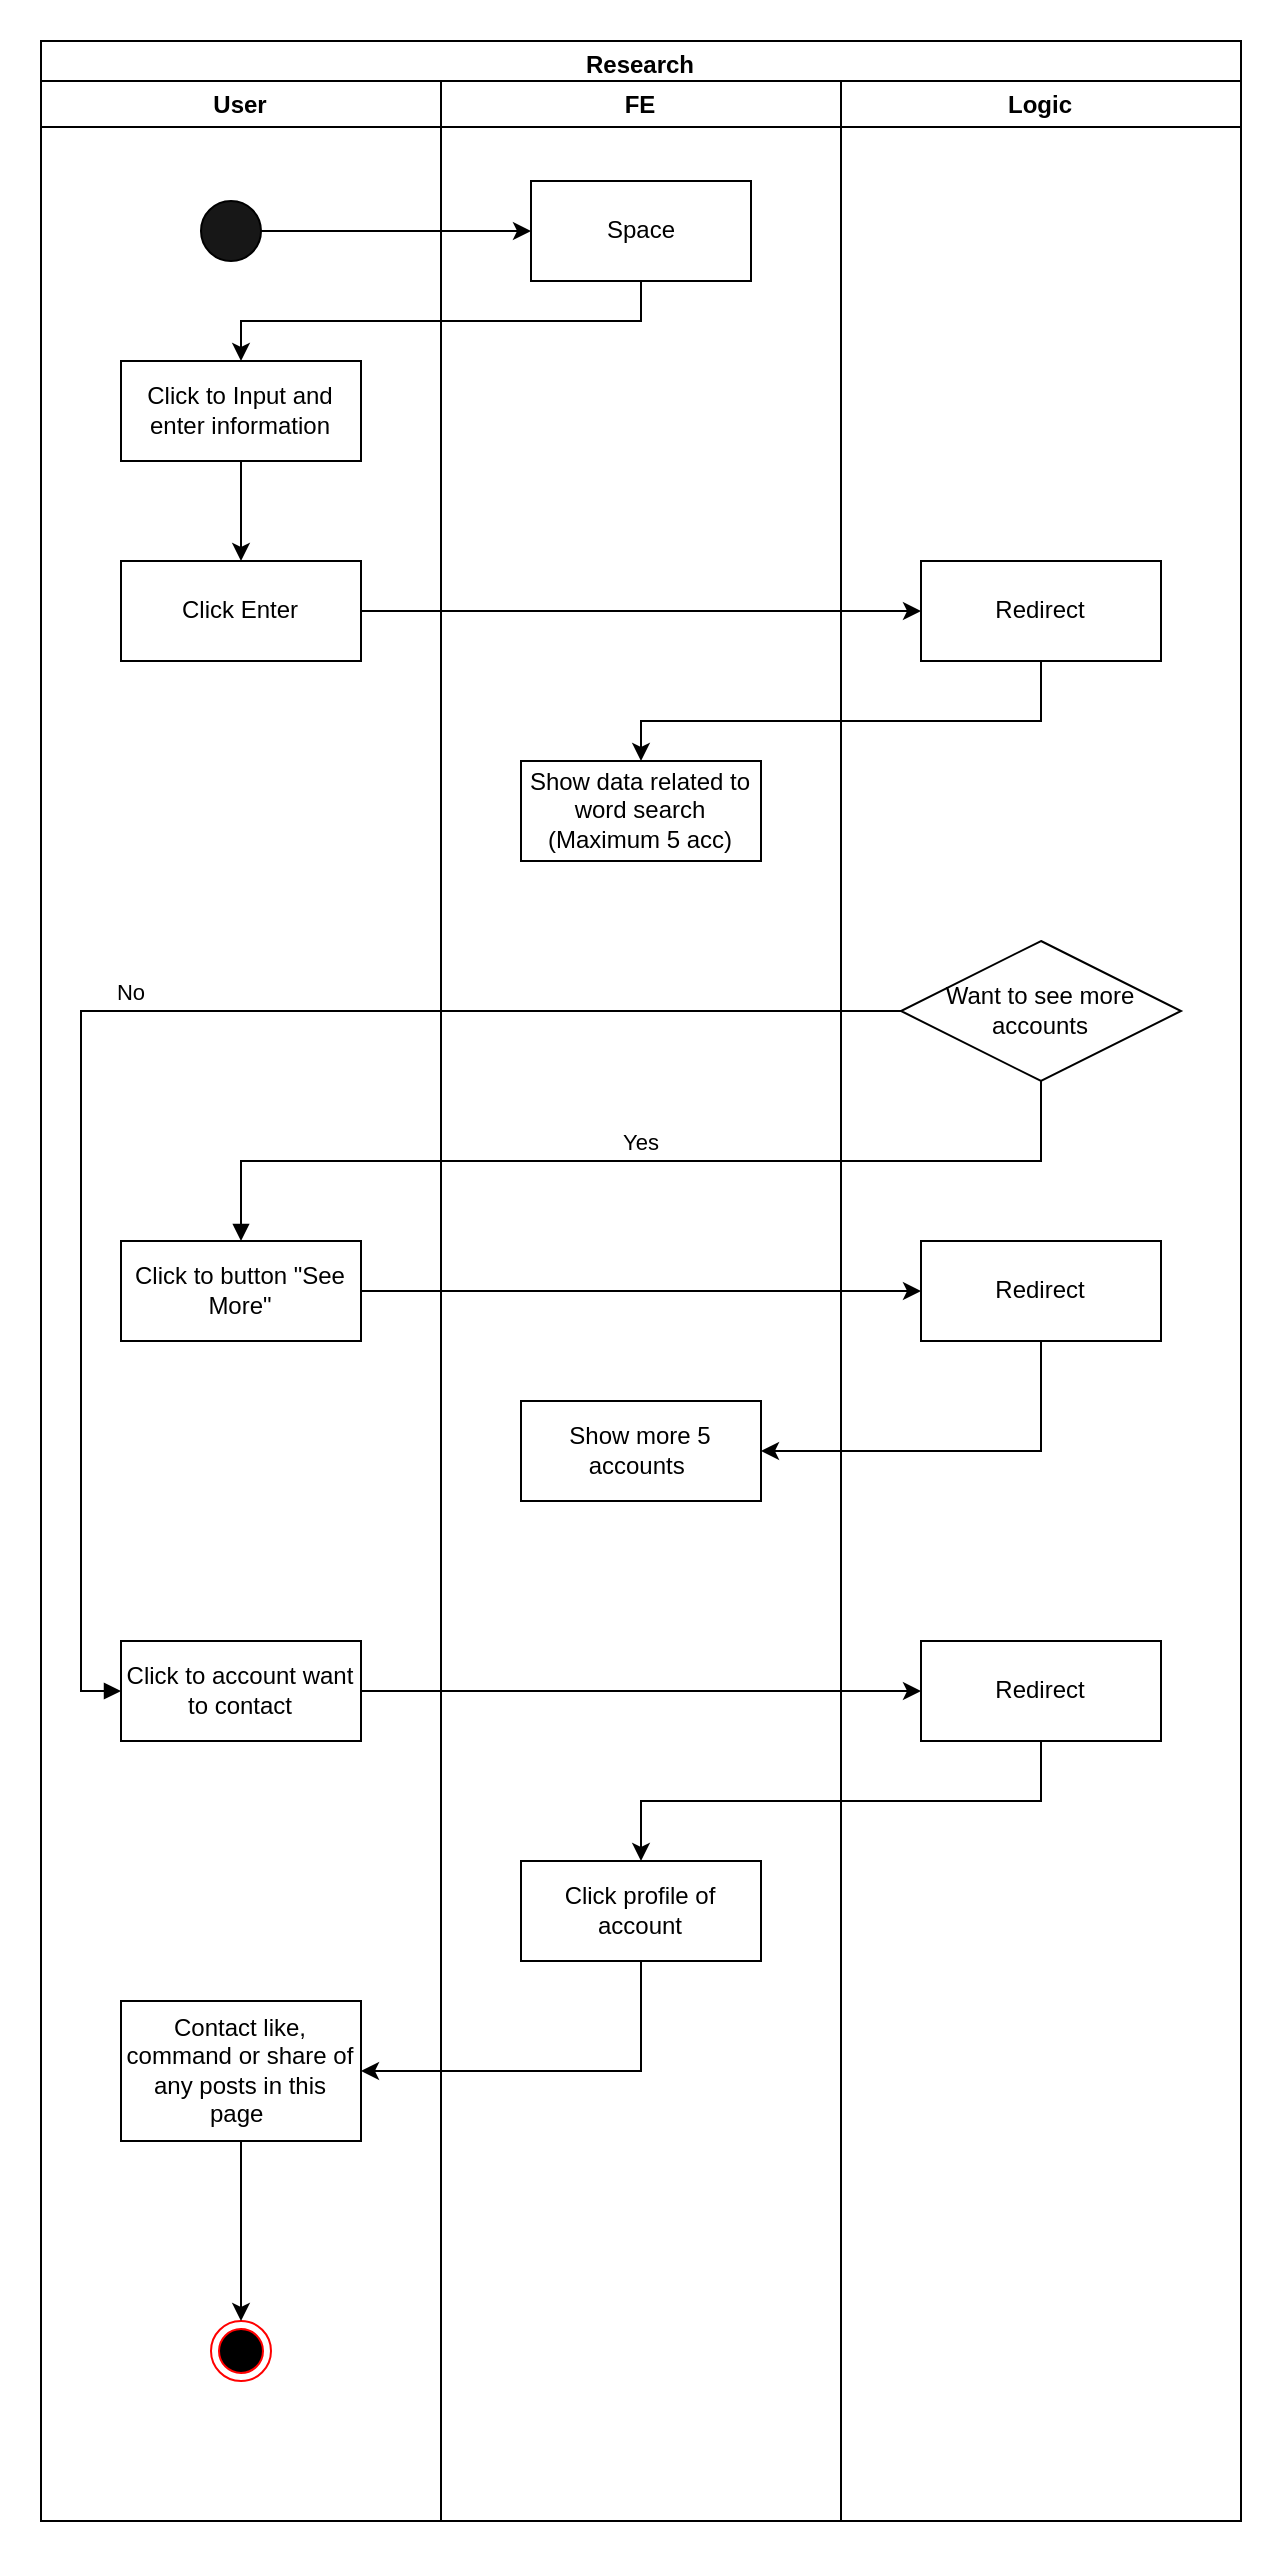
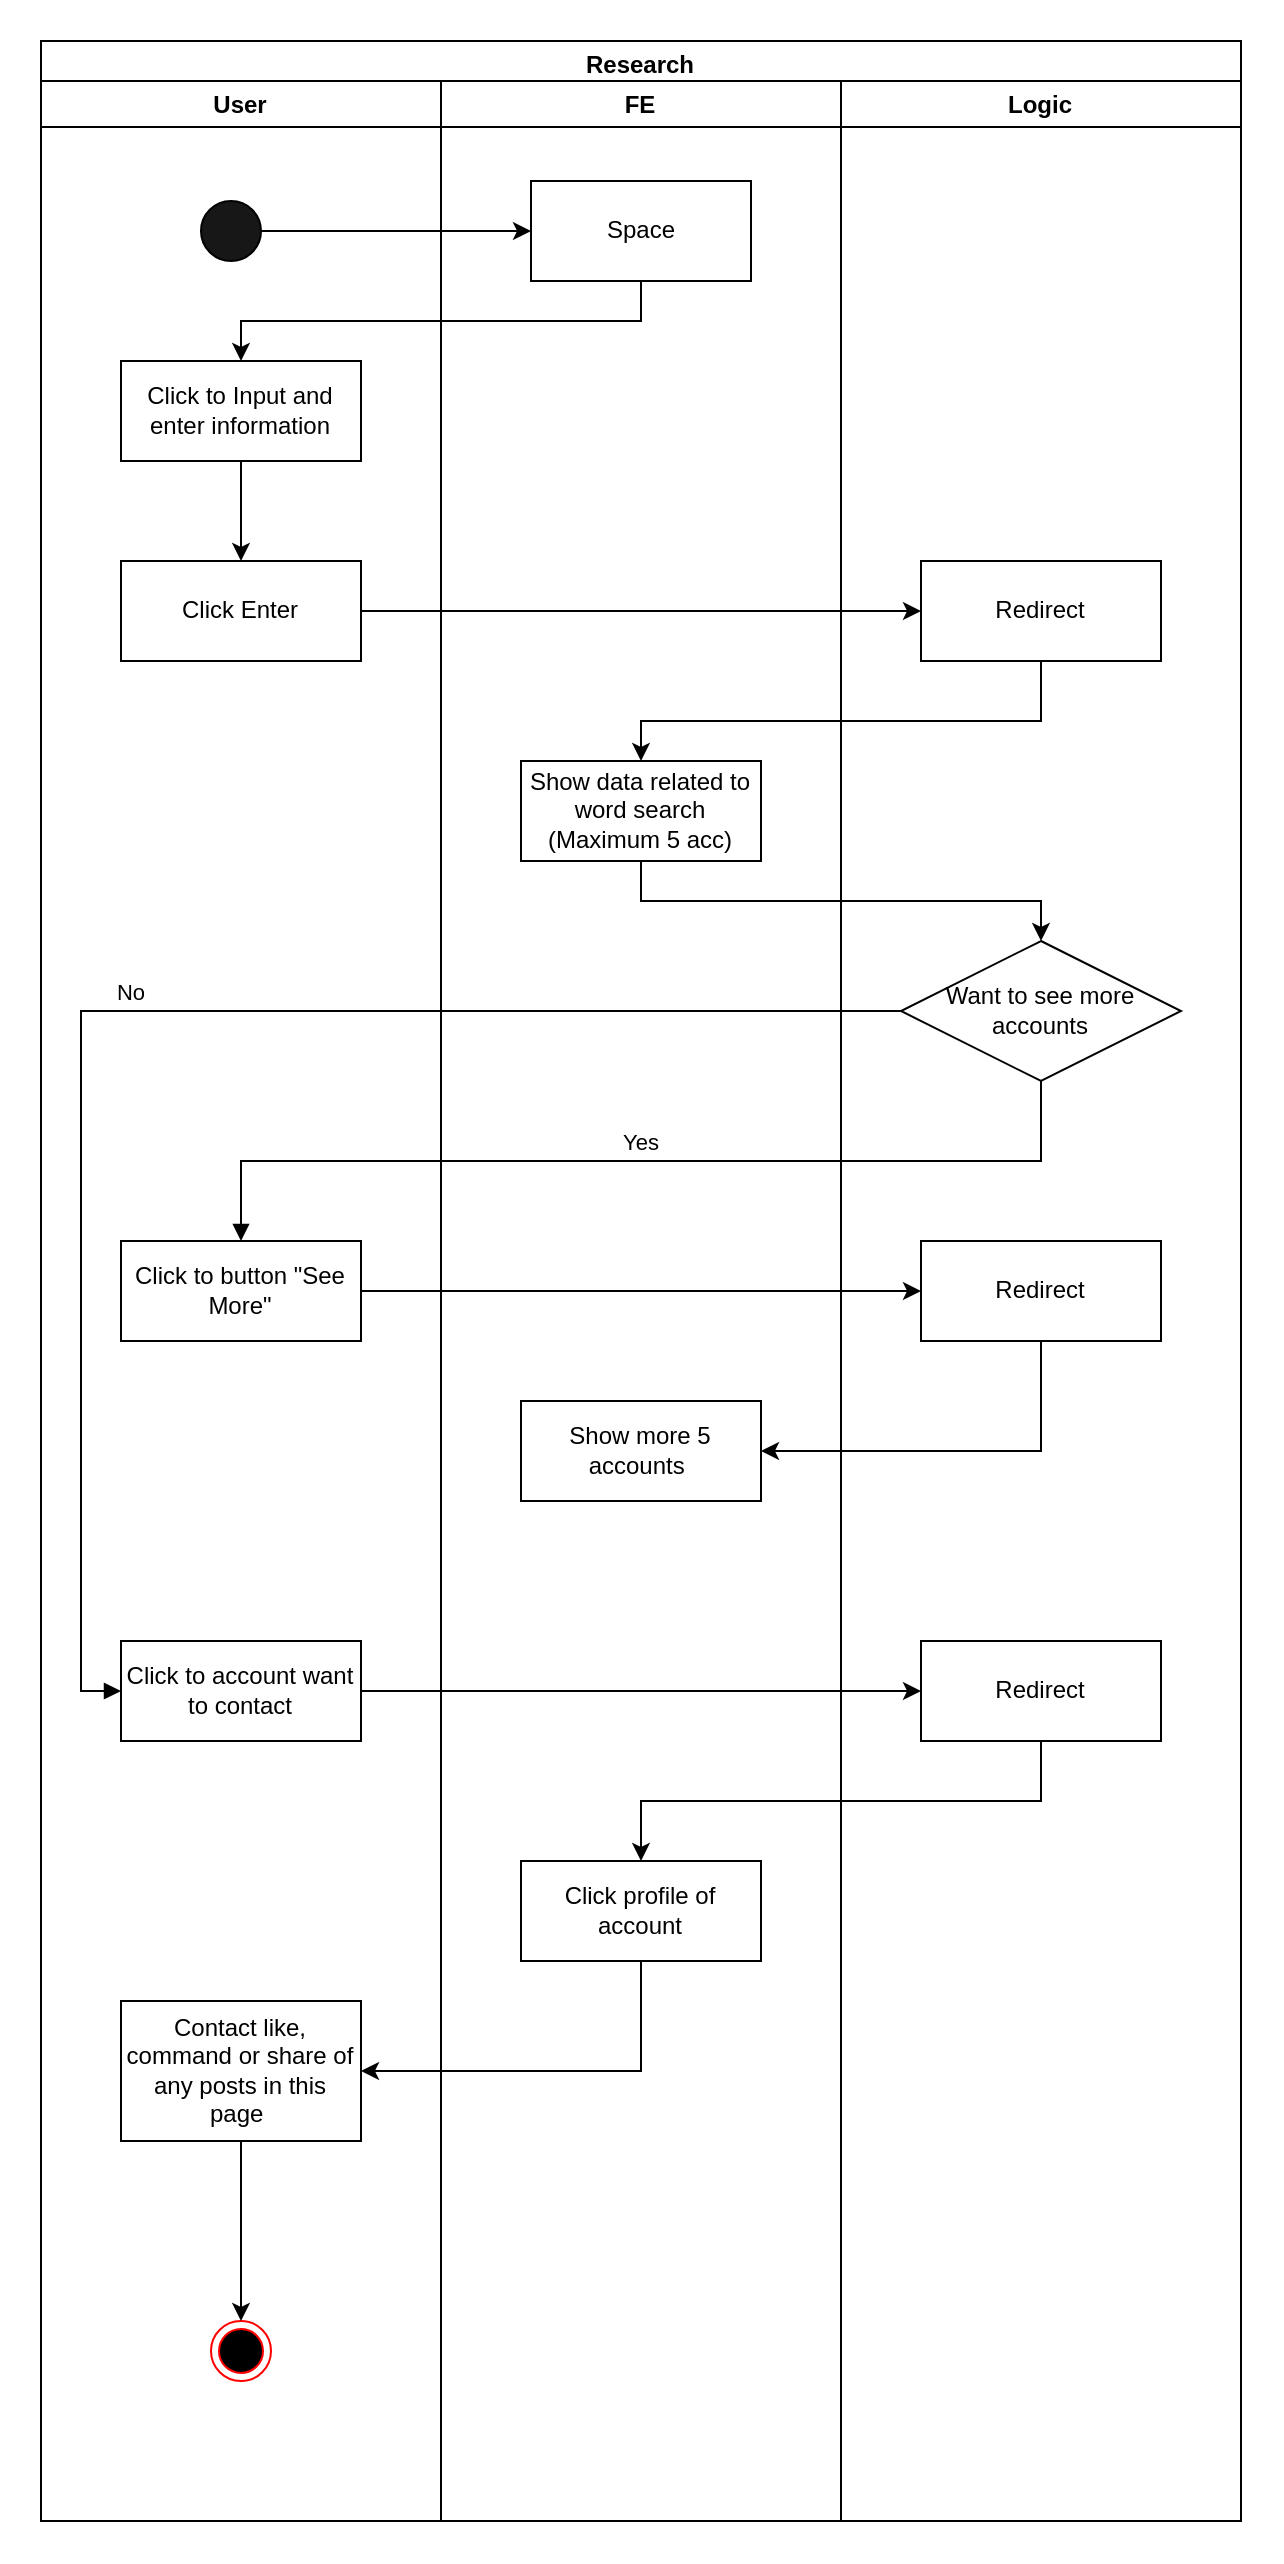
edge "Show data related to word search (Maximum 5 acc)" -> "Want to see more accounts": added
